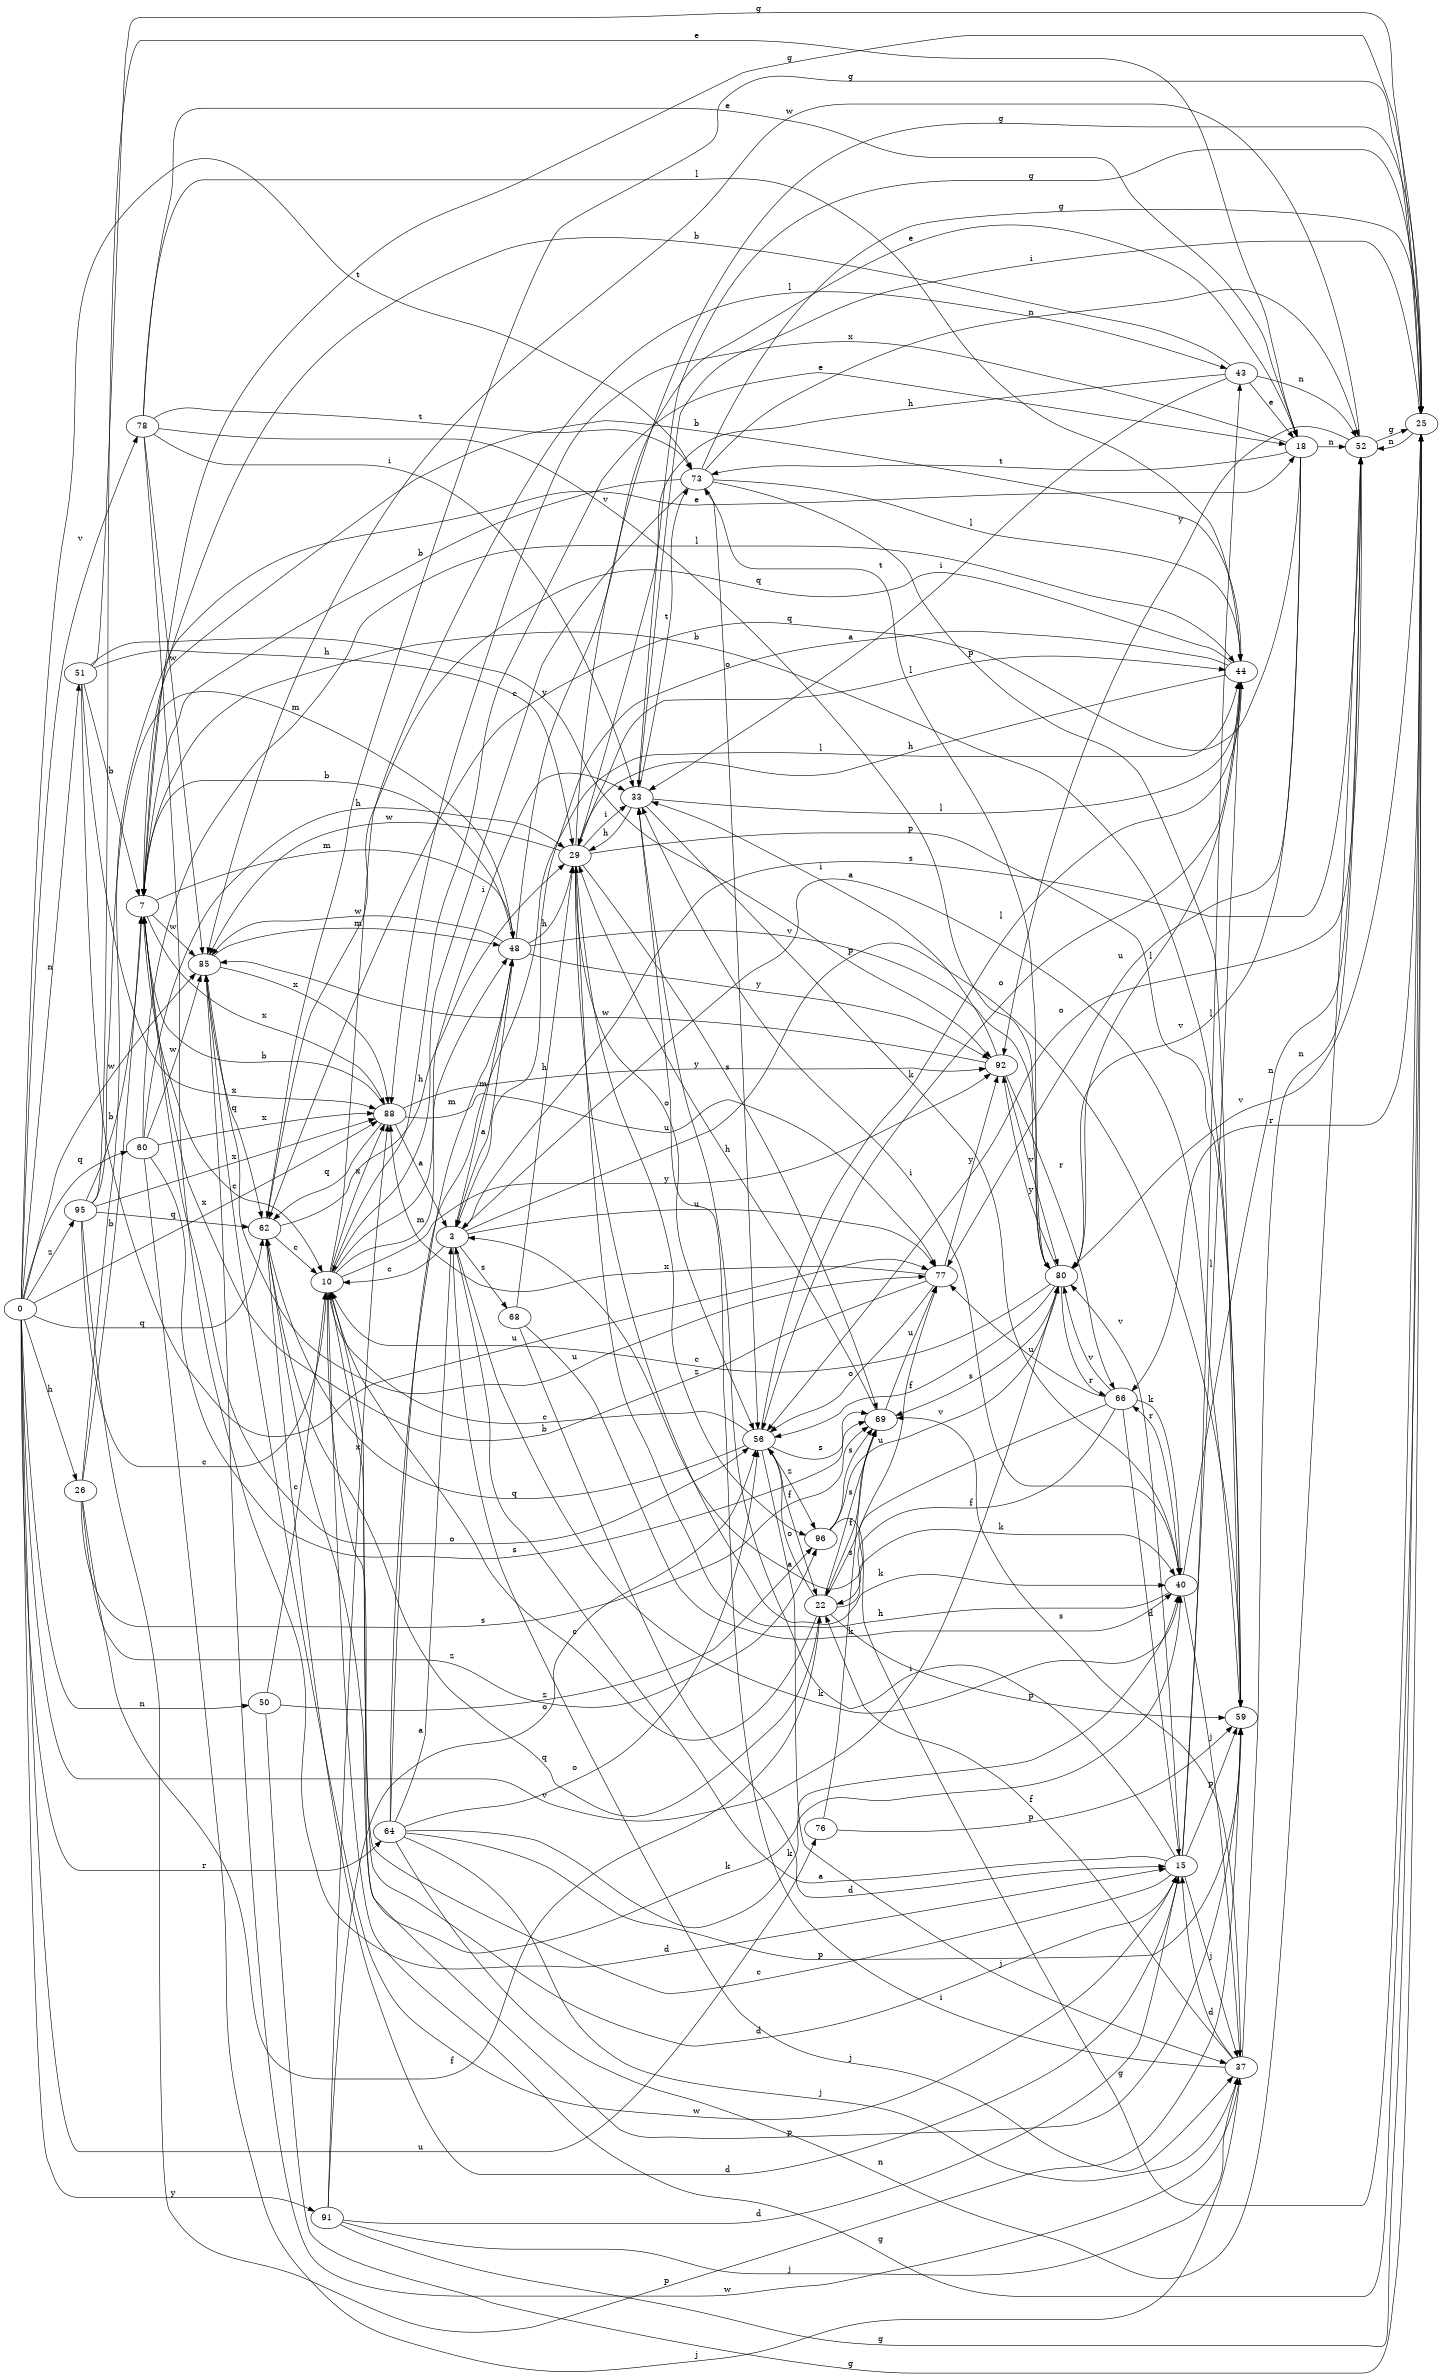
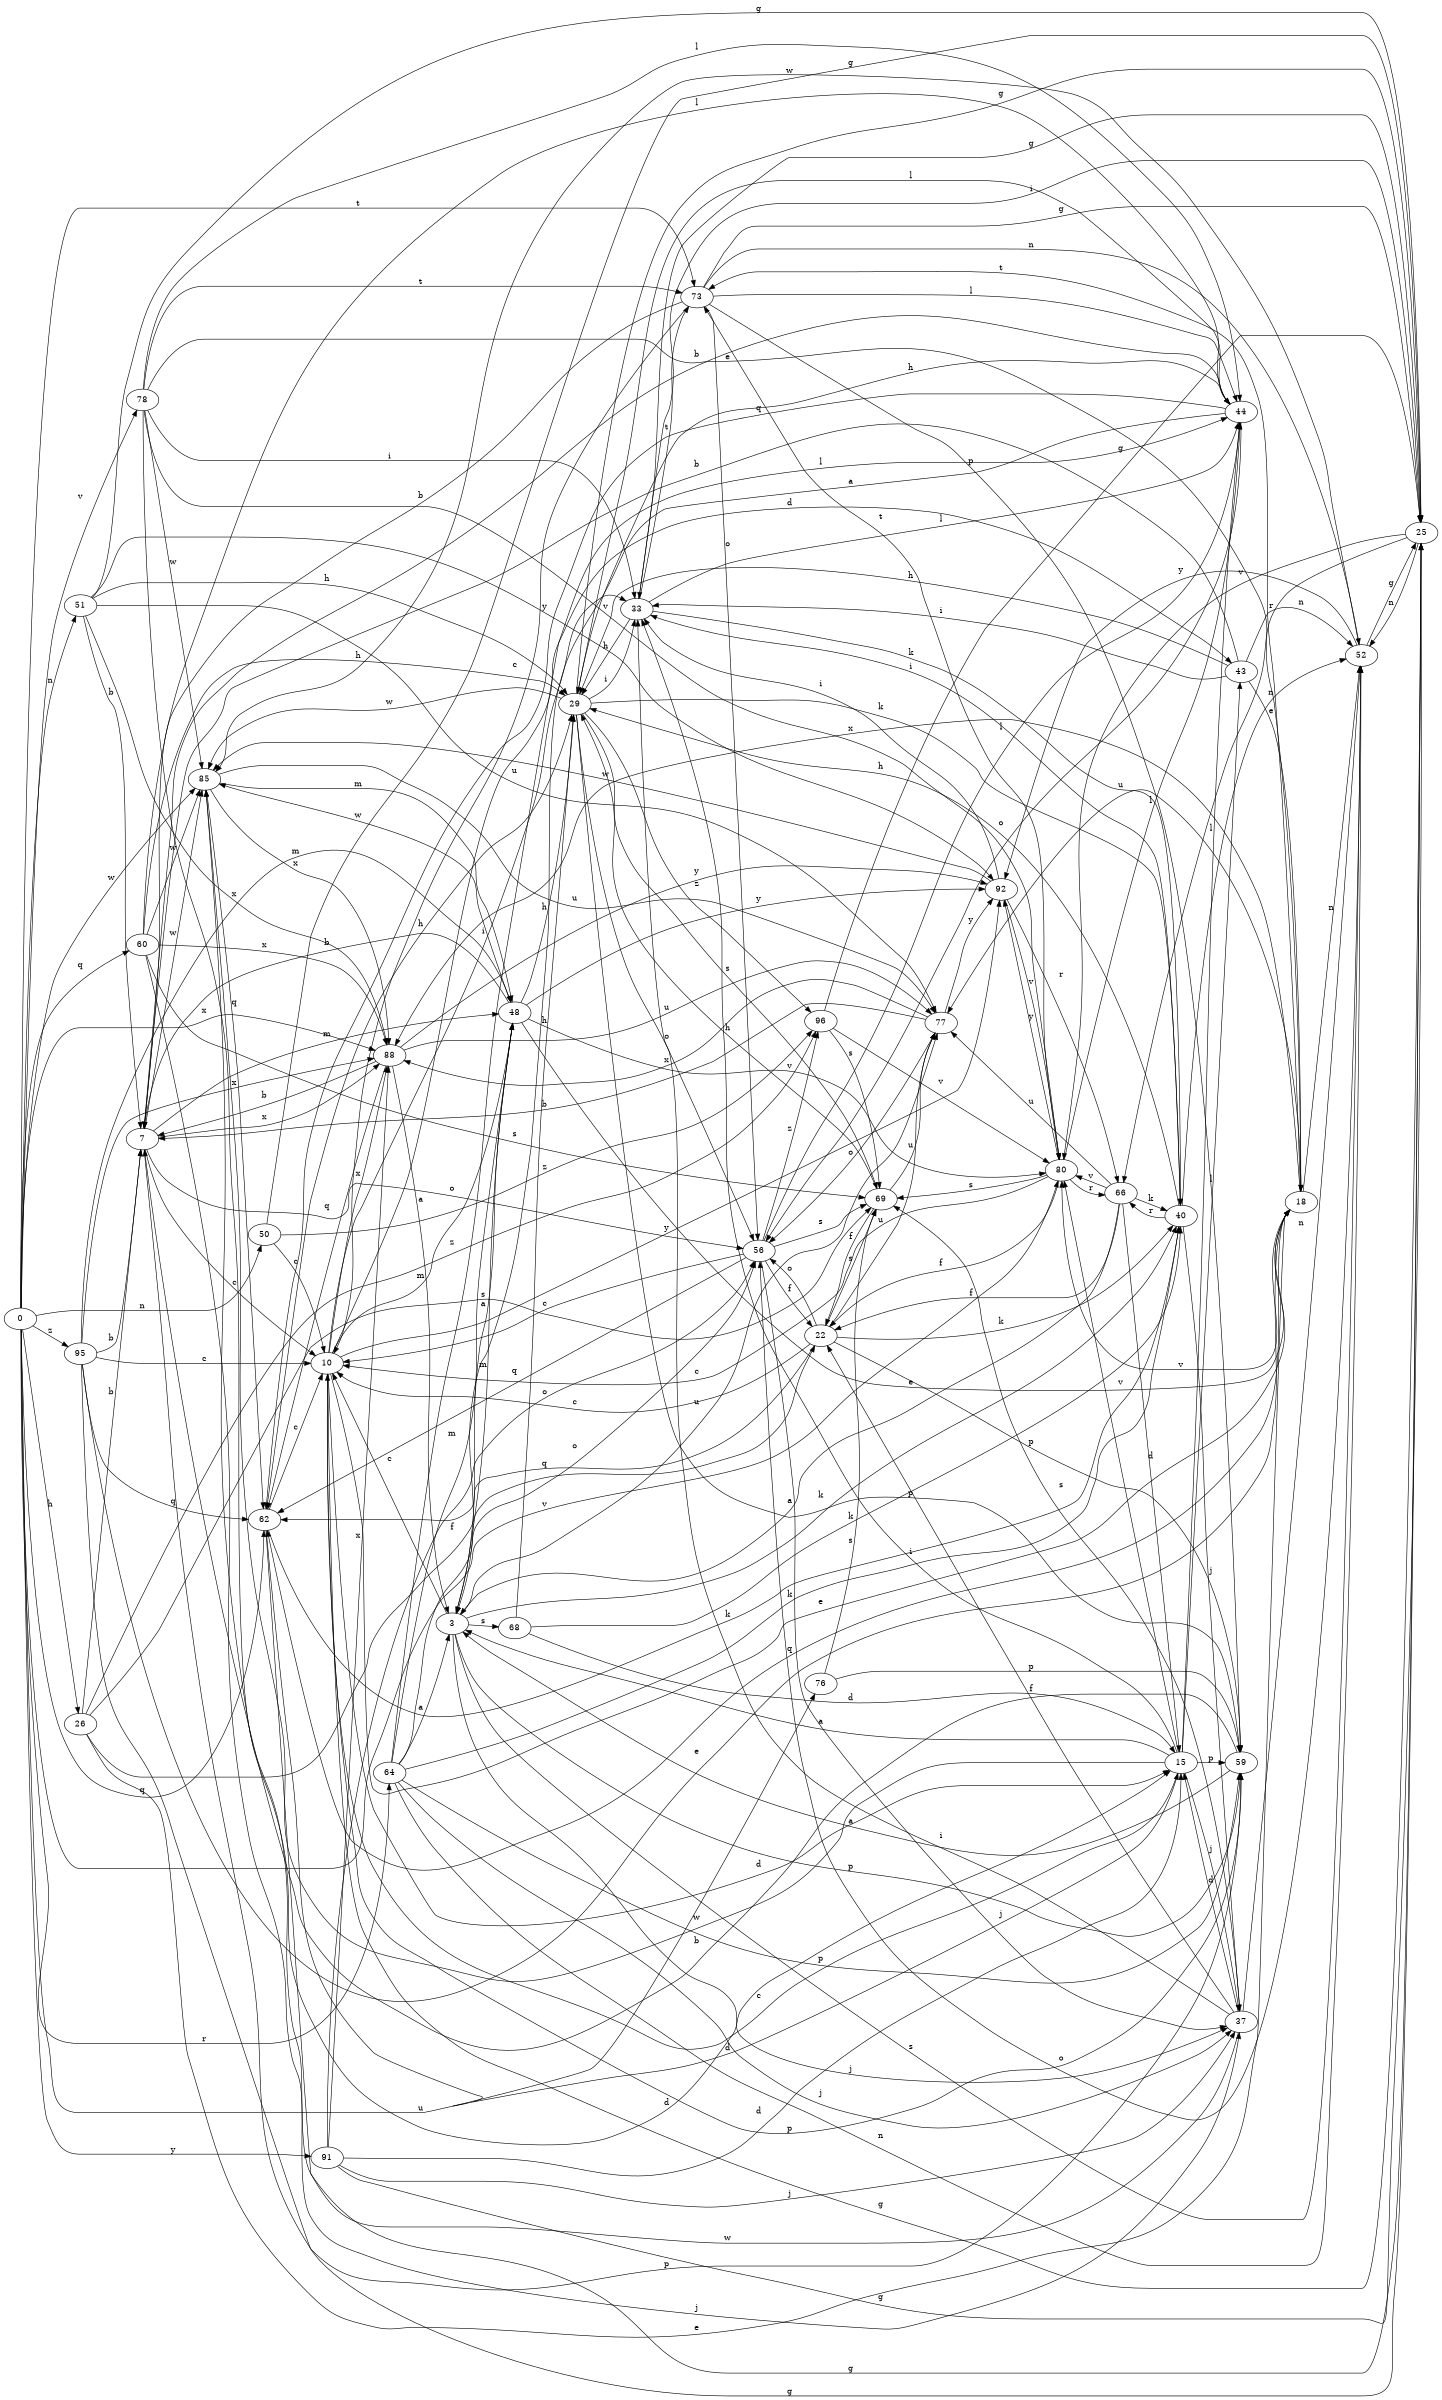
edge "10" -> "43": label "l" -> "d"
edge "80" -> "56": now "80" -> "22"
